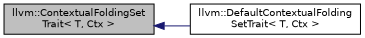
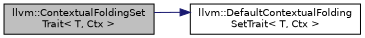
edge "llvm::DefaultContextualFolding SetTrait< T, Ctx >" -> "llvm::ContextualFoldingSet Trait< T, Ctx >": reversed
